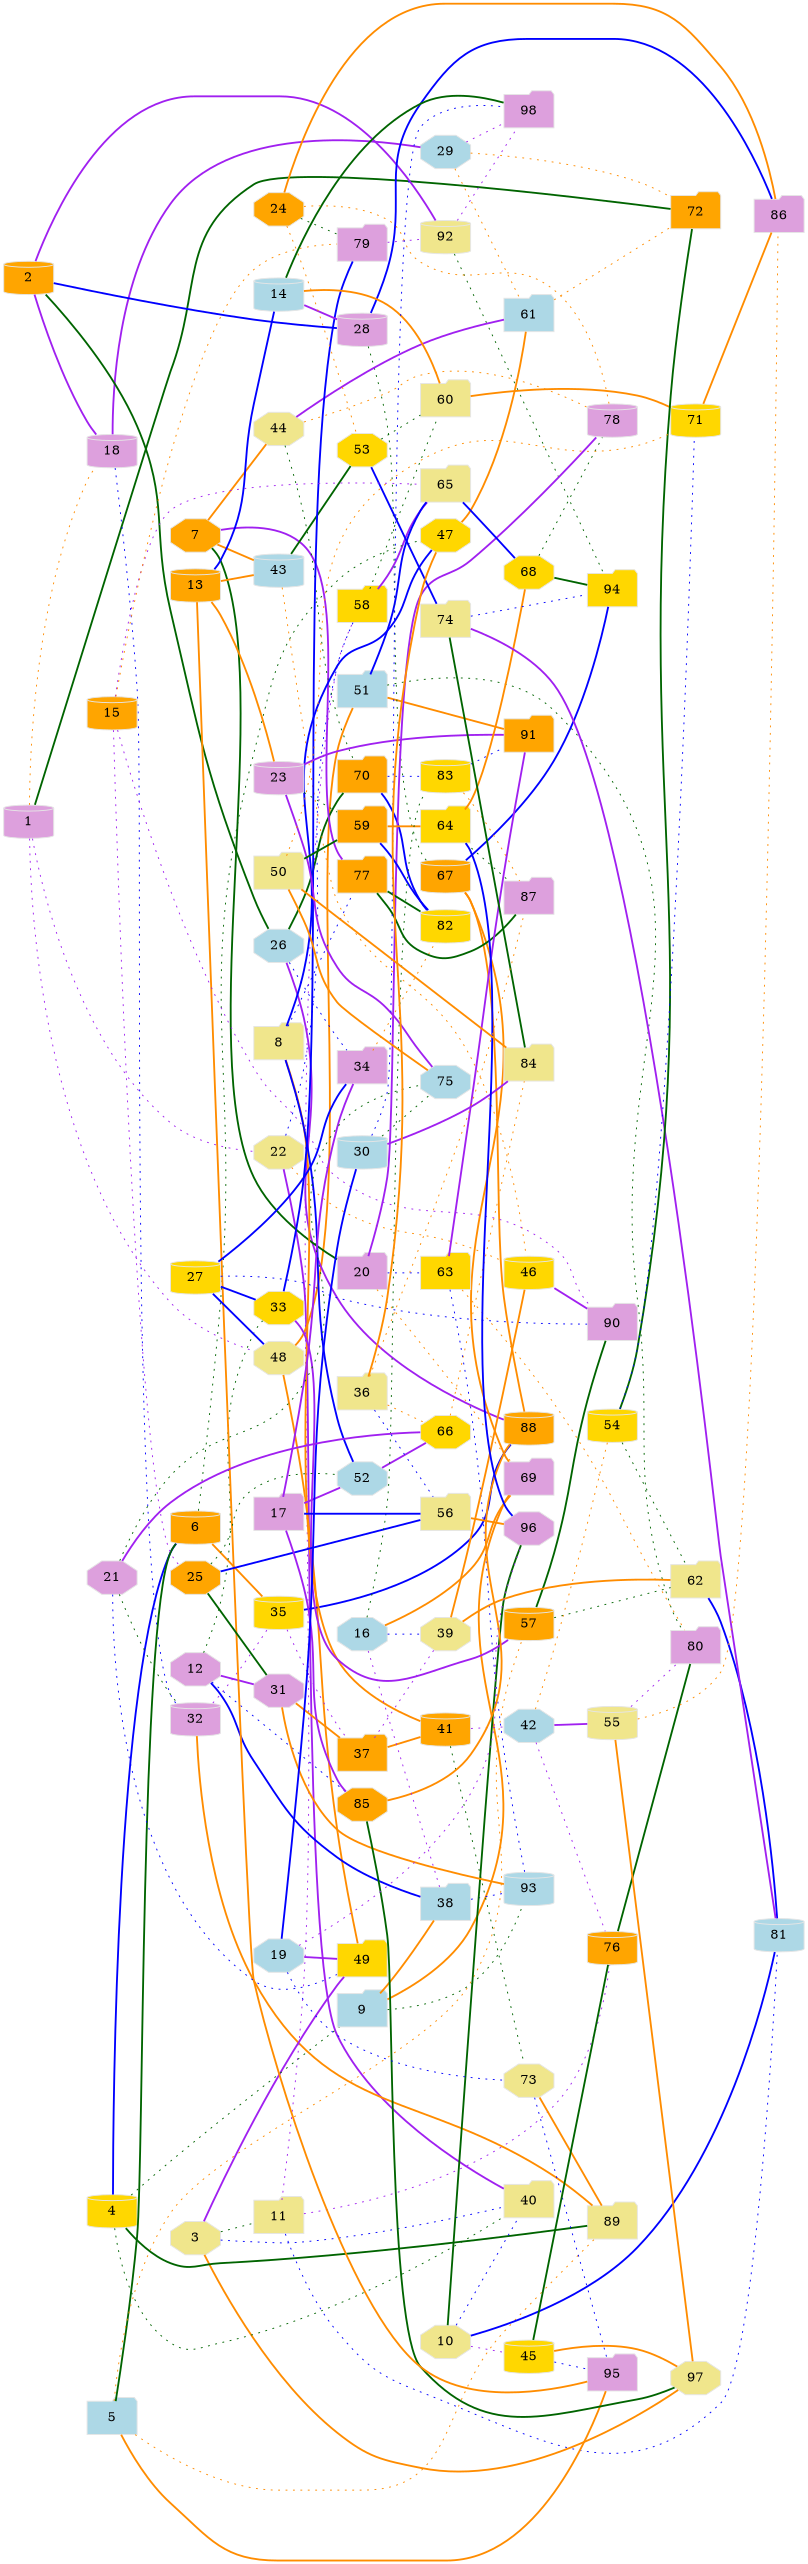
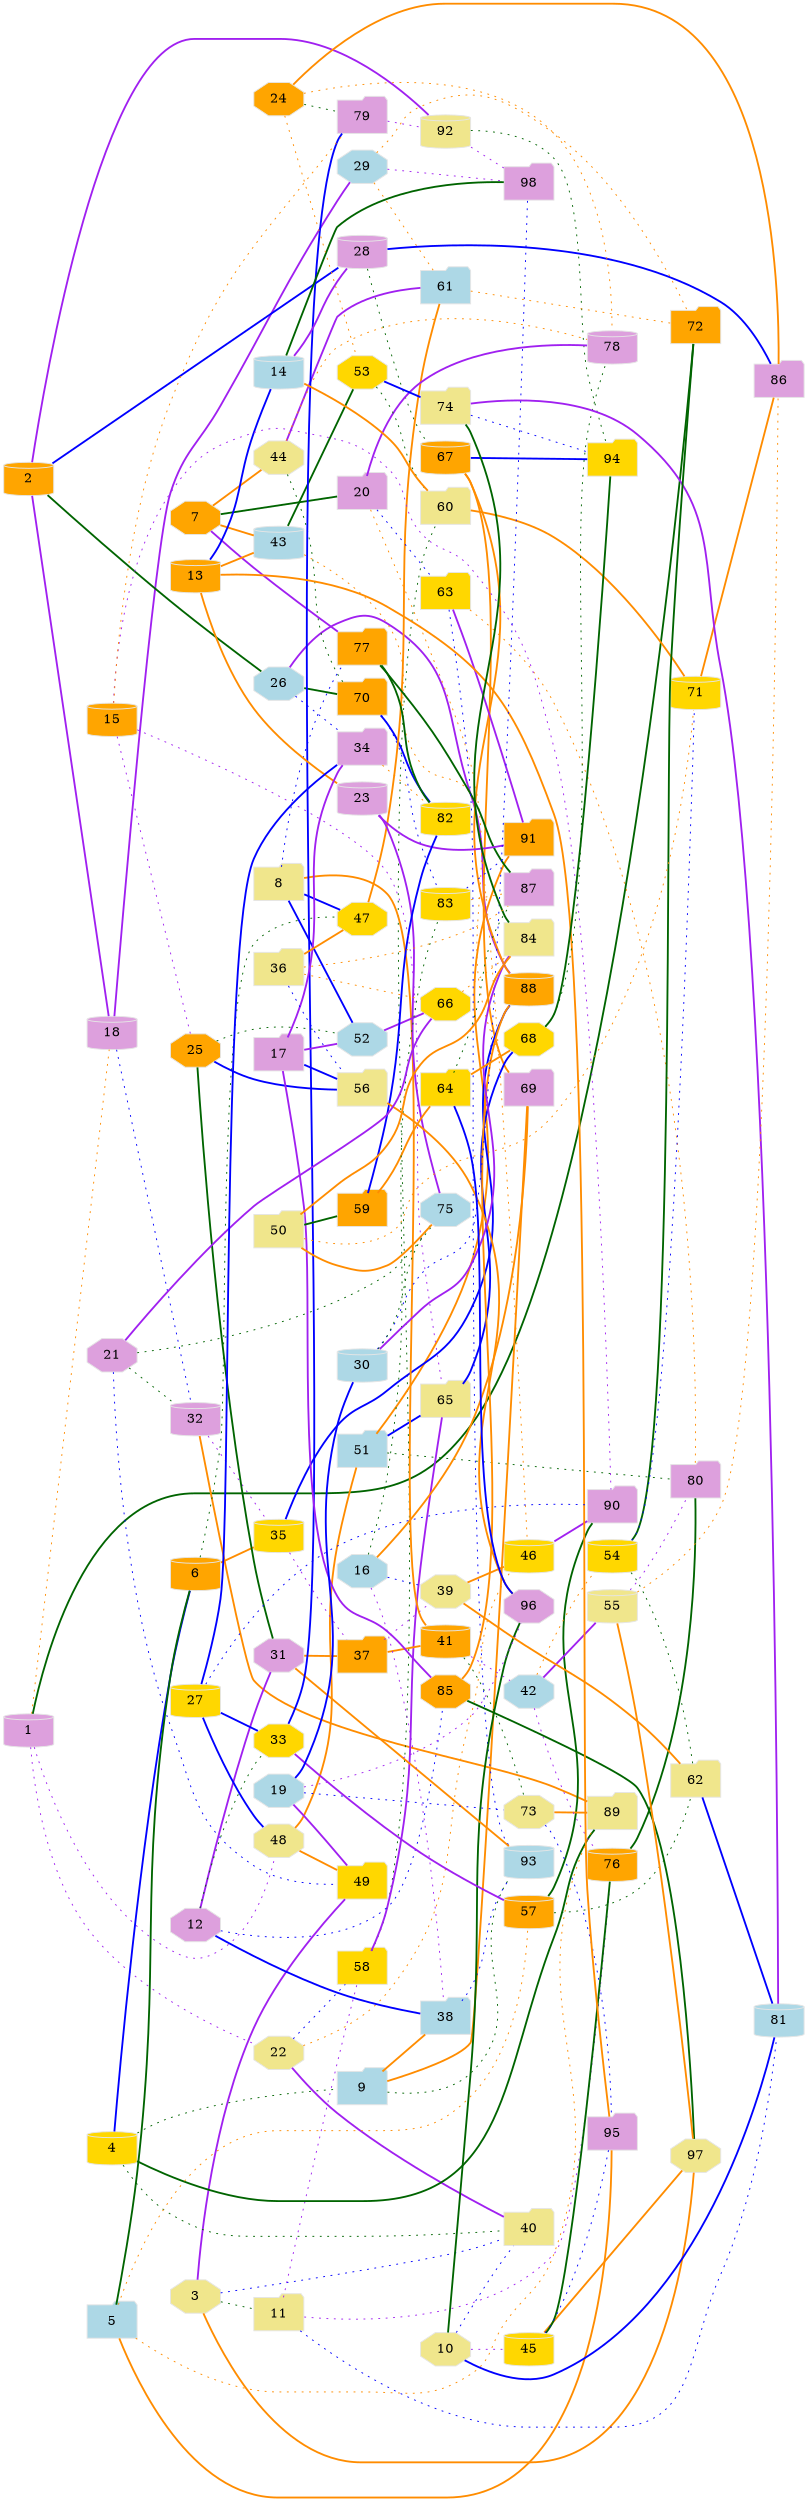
edge "23" -- "59": removed
